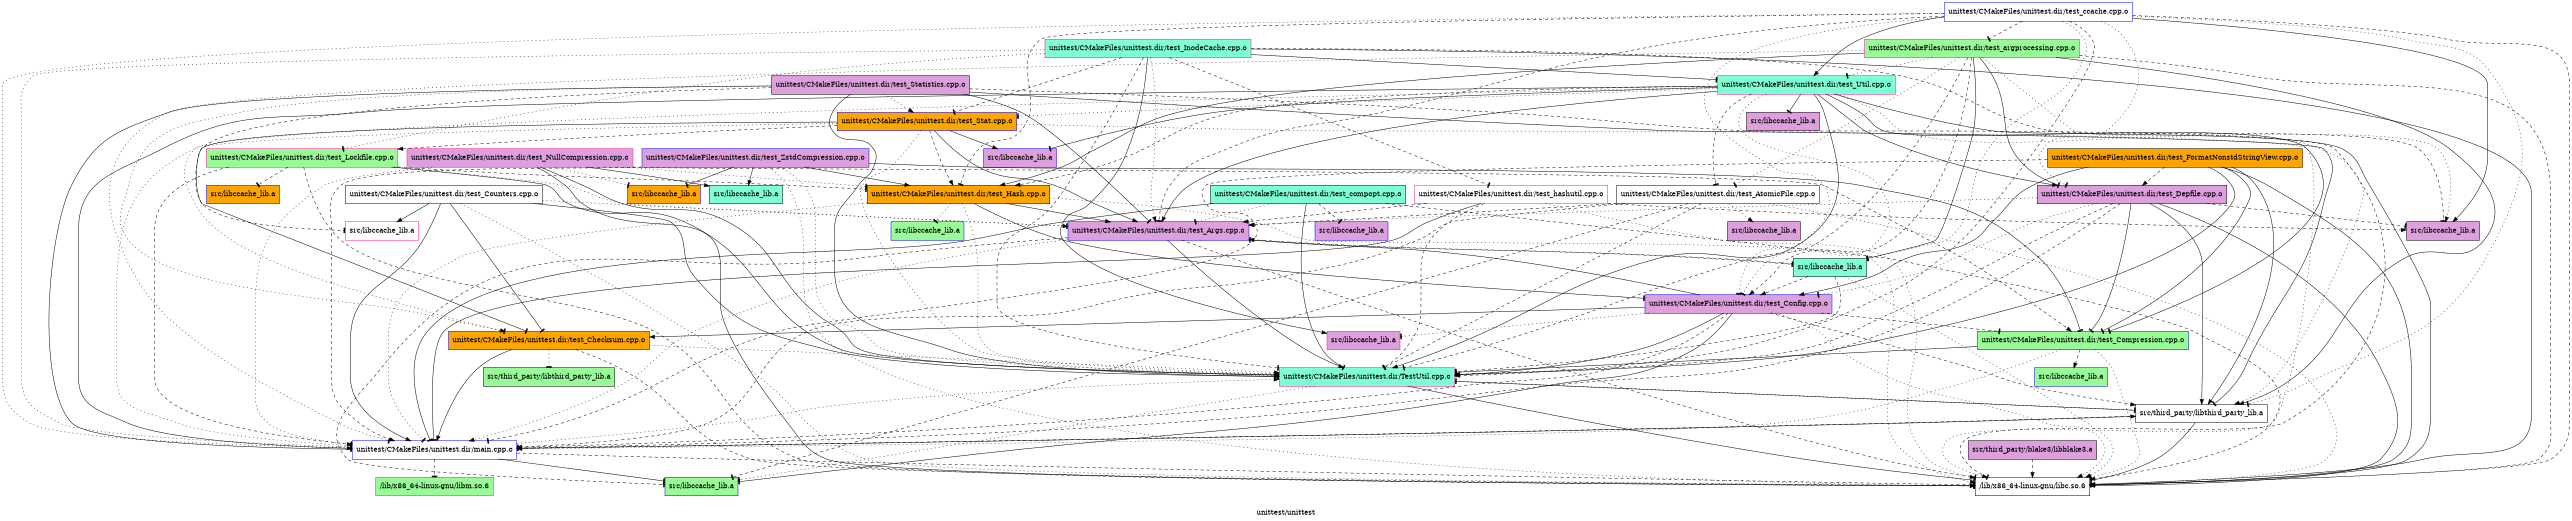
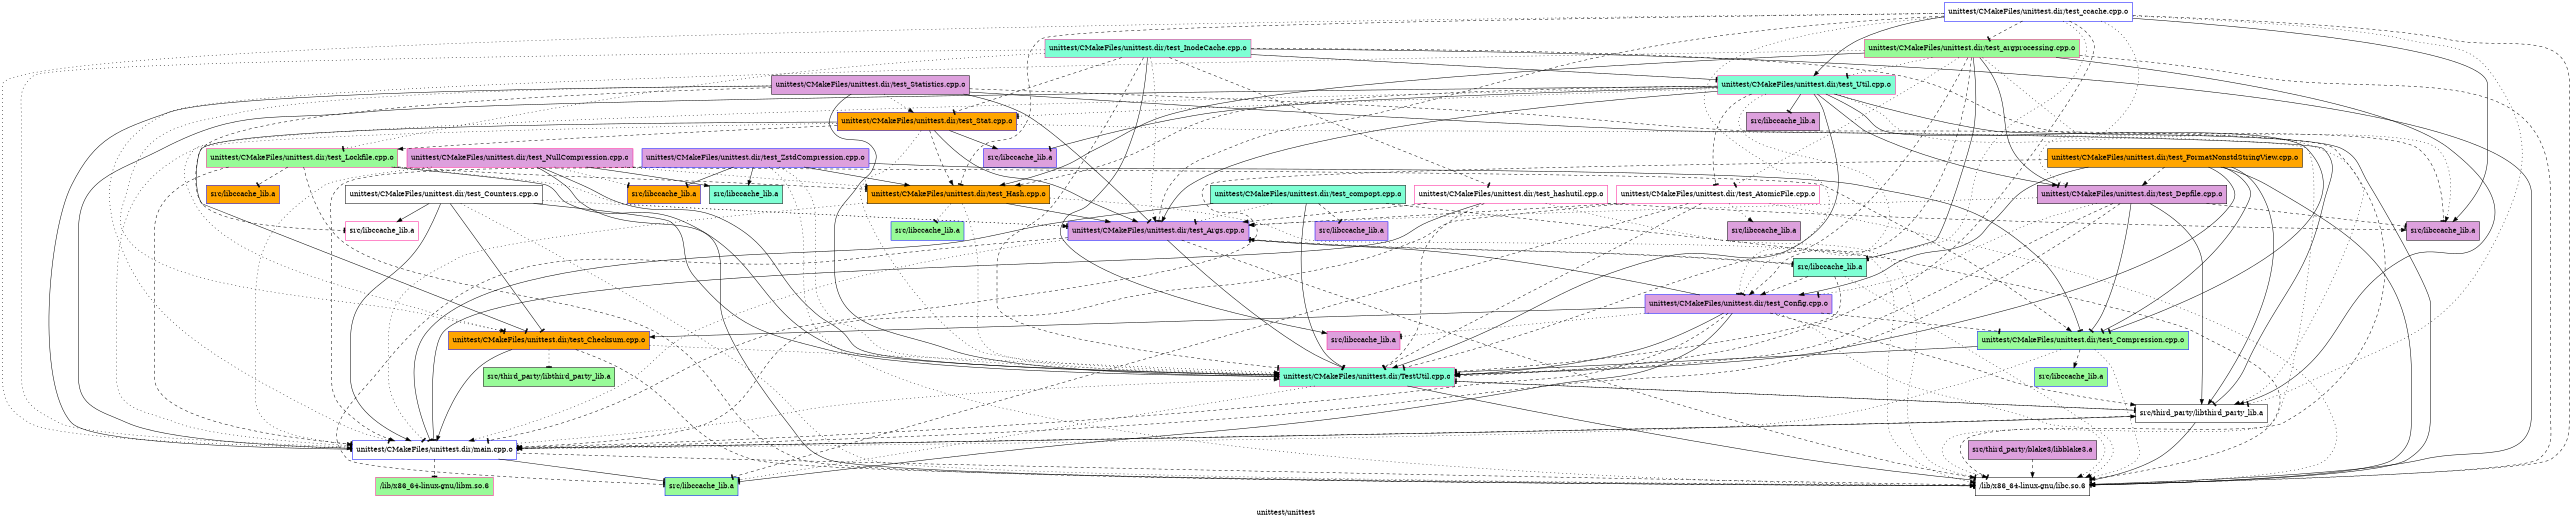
node "unittest/CMakeFiles/unittest.dir/test_AtomicFile.cpp.o": color black -> deeppink
edge "unittest/CMakeFiles/unittest.dir/test_Hash.cpp.o" -> "unittest/CMakeFiles/unittest.dir/test_Config.cpp.o": removed
edge "unittest/CMakeFiles/unittest.dir/test_Args.cpp.o" -> "unittest/CMakeFiles/unittest.dir/TestUtil.cpp.o": arrowhead normal -> tee
edge "unittest/CMakeFiles/unittest.dir/test_Depfile.cpp.o" -> "/lib/x86_64-linux-gnu/libc.so.6": removed
